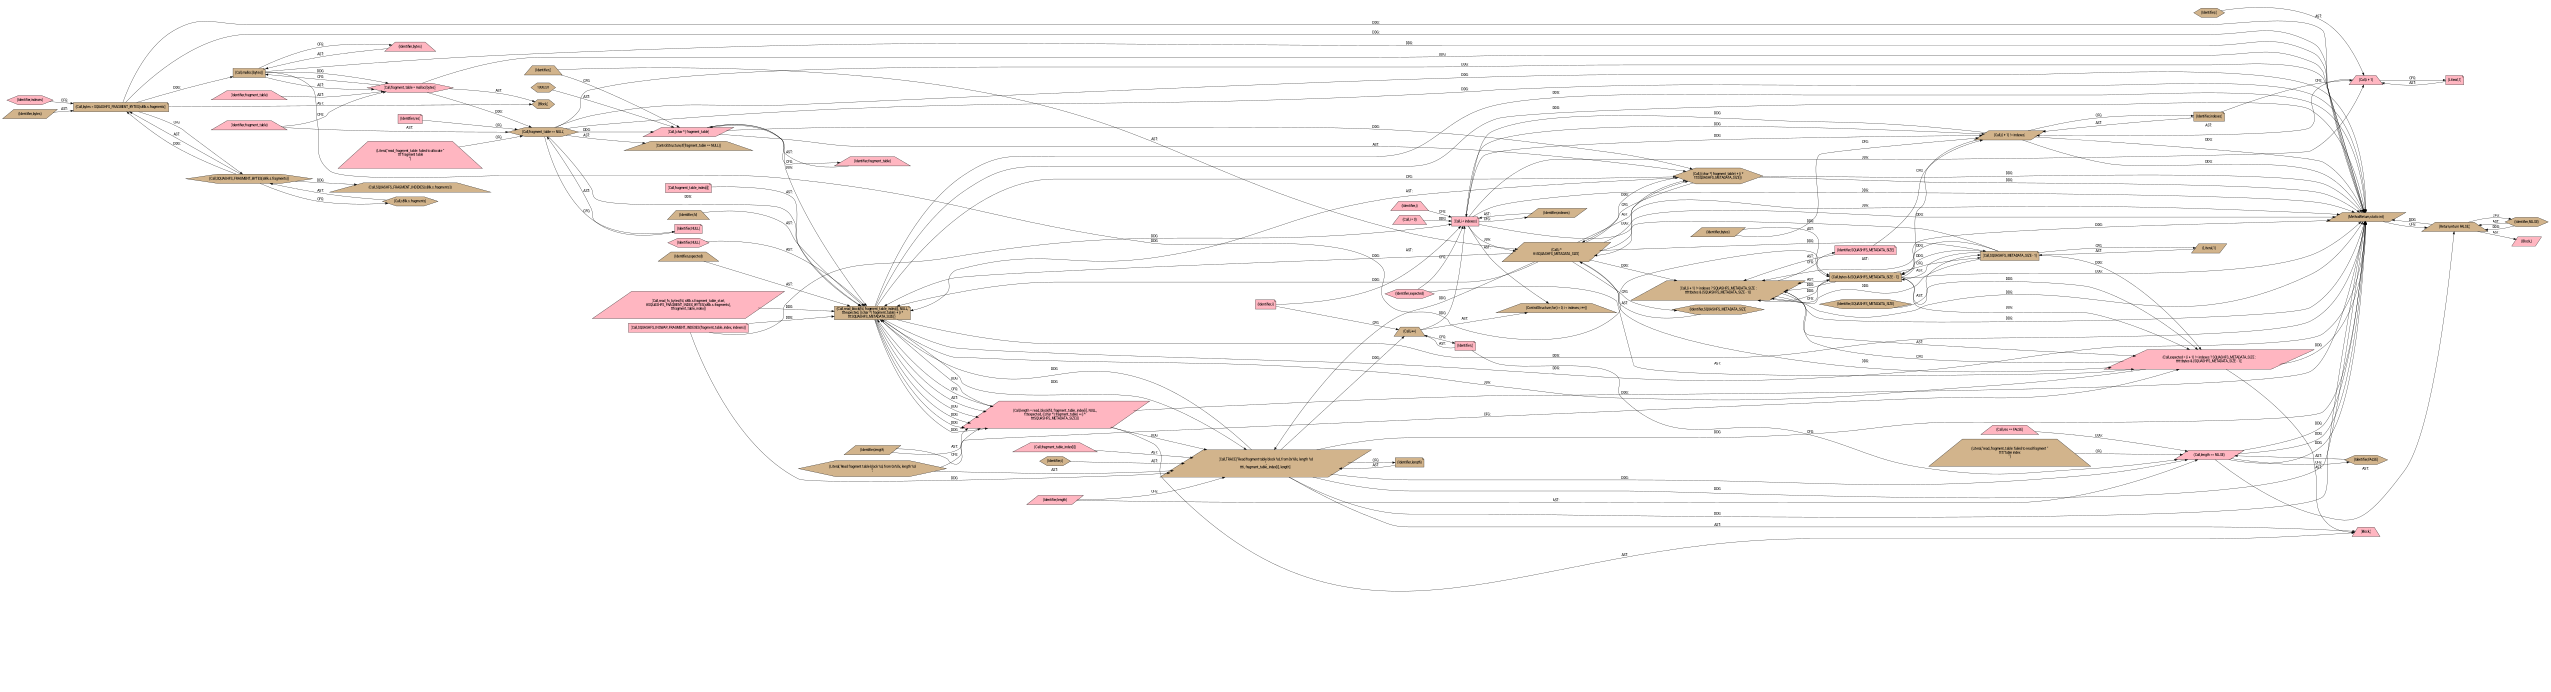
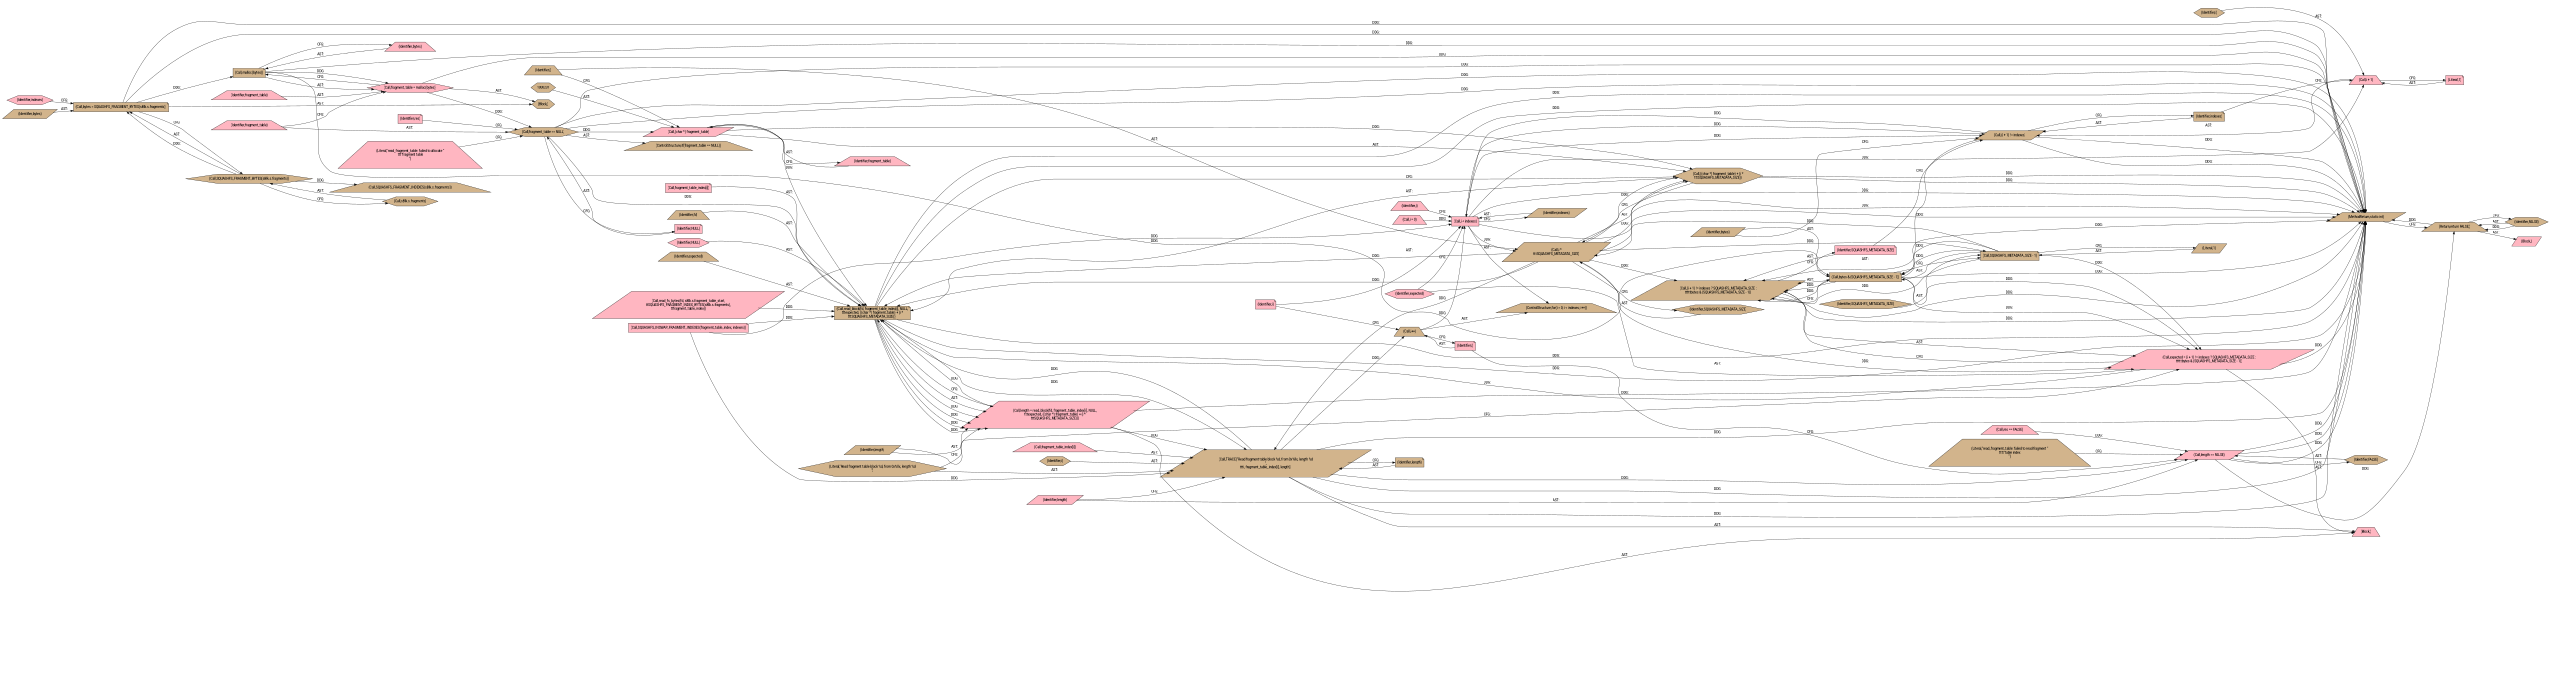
edge "(Call,length == FALSE)" -> "(Return,return FALSE;)": label "AST: " -> "DDG: "
